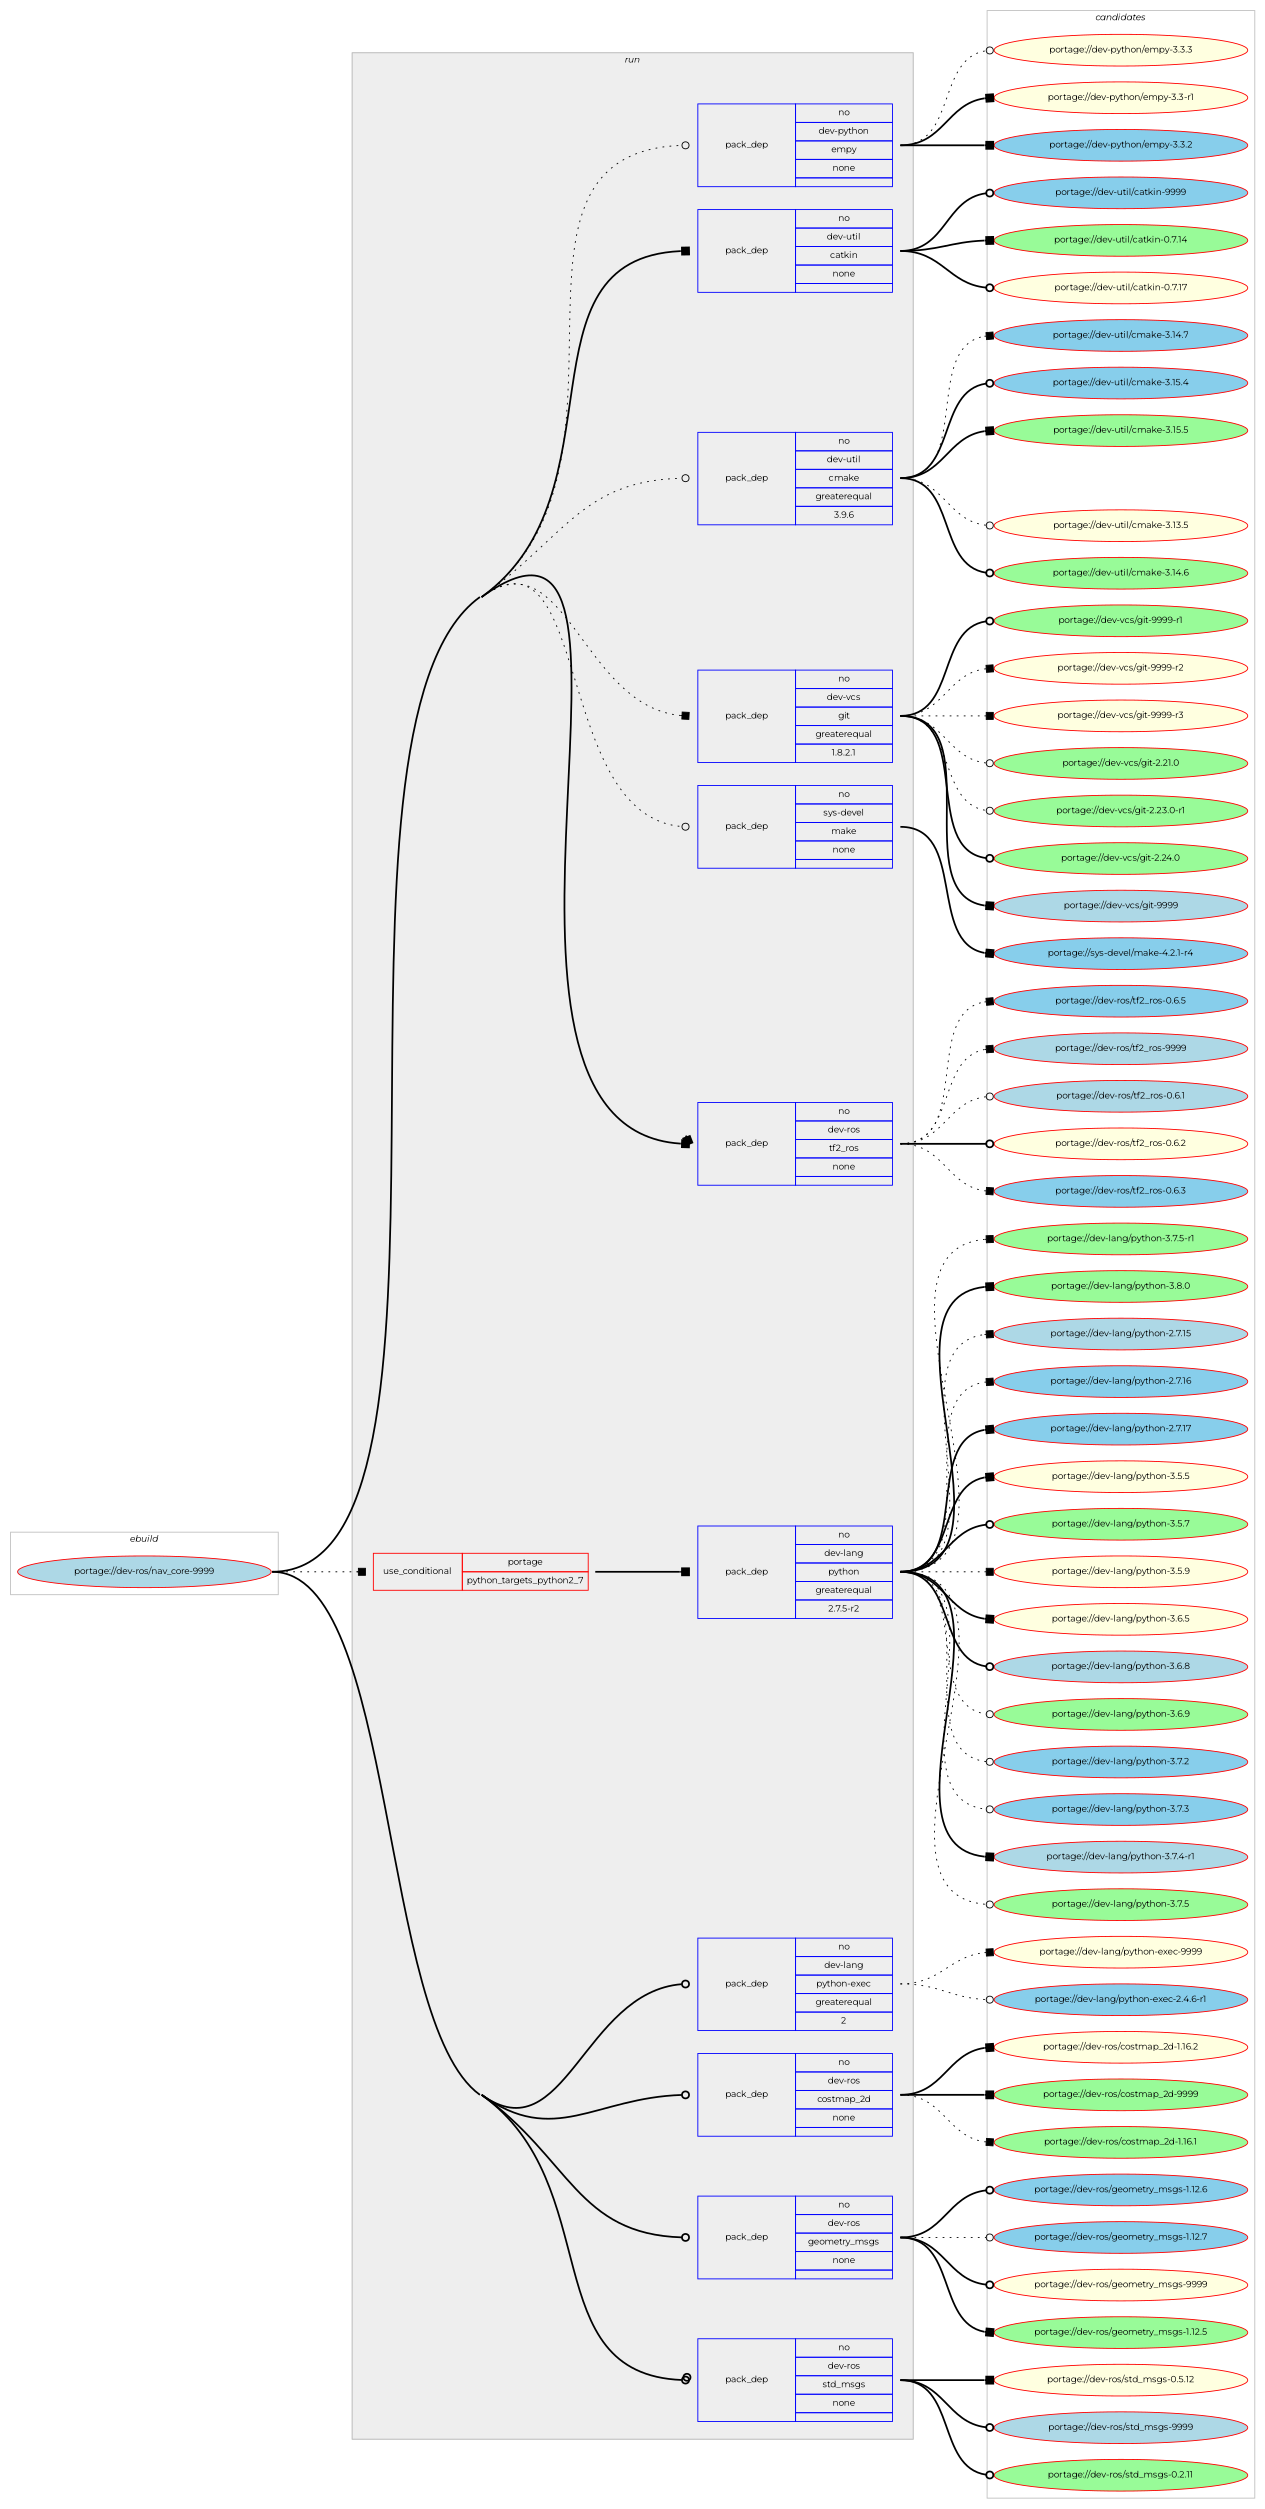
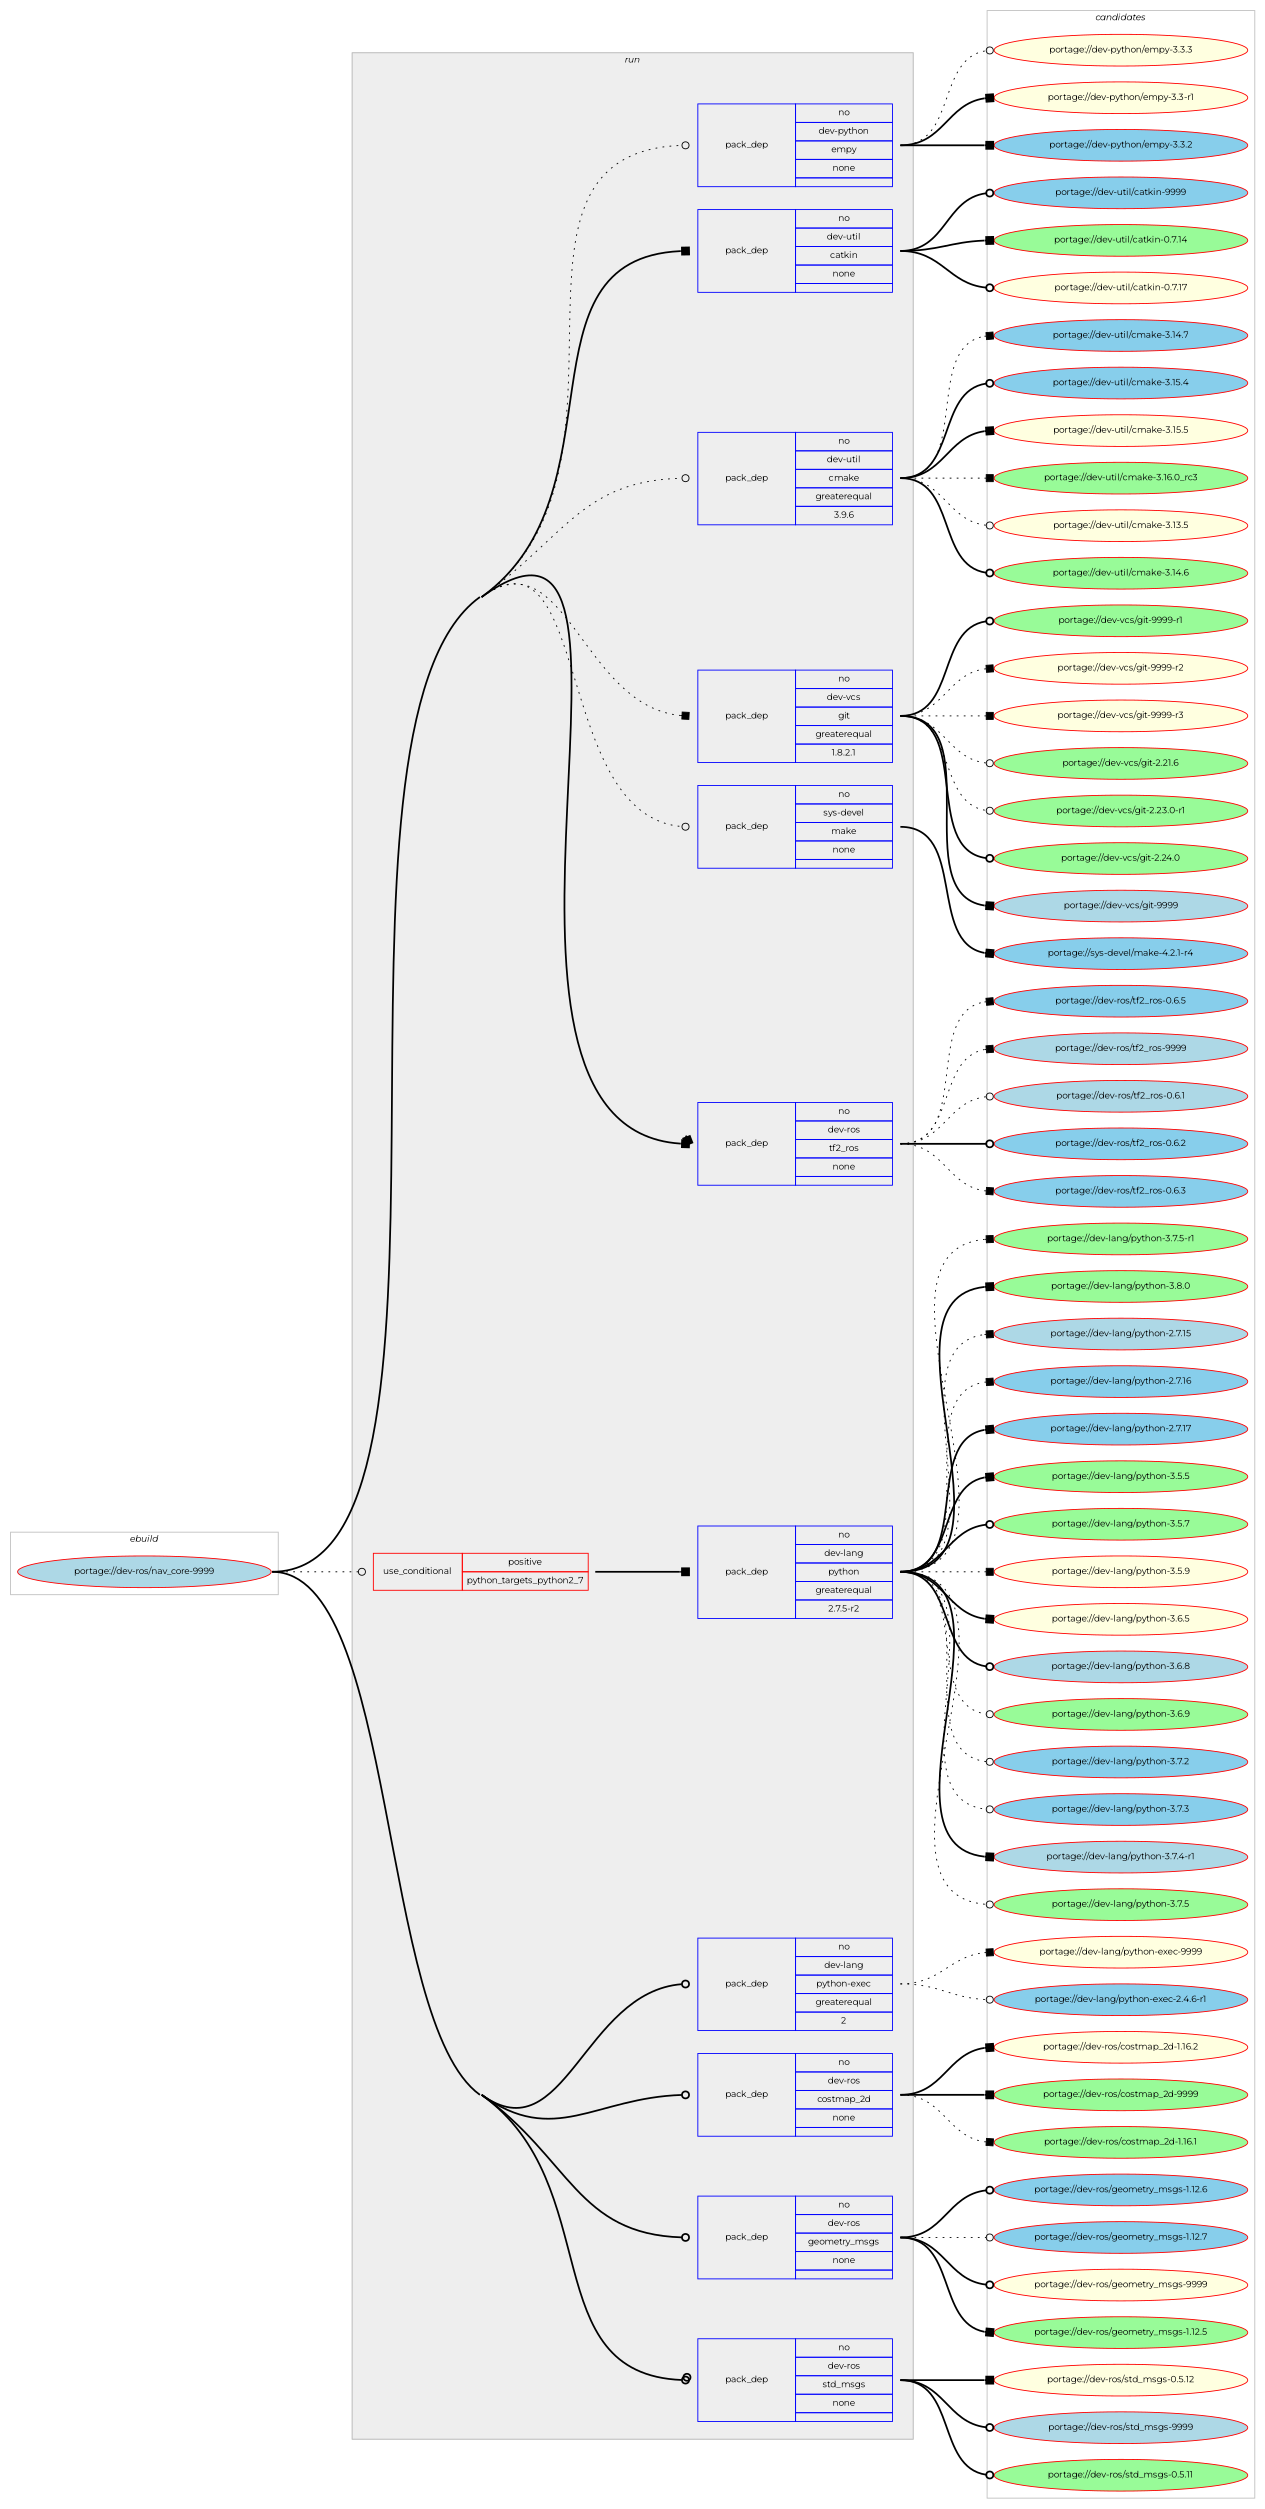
node "portage://dev-util/cmake-3.15.5": fillcolor palegreen -> lightyellow
node "portage://dev-util/cmake-3.16.0_rc3": added
node "portage://dev-vcs/git-2.21.0": label "portage://dev-vcs/git-2.21.0" -> "portage://dev-vcs/git-2.21.6"
node "portage://dev-ros/tf2_ros-0.6.2": fillcolor lightyellow -> skyblue
node "portage://dev-lang/python-3.5.5": fillcolor lightyellow -> palegreen
node "use_conditional": text "portage" -> "positive"
edge "portage://dev-ros/nav_core-9999" -> "use_conditional": arrowhead box -> odot
node "portage://dev-ros/std_msgs-0.2.11": label "portage://dev-ros/std_msgs-0.2.11" -> "portage://dev-ros/std_msgs-0.5.11"
